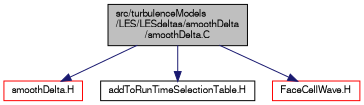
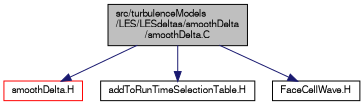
node "FaceCellWave.H": color red -> black
